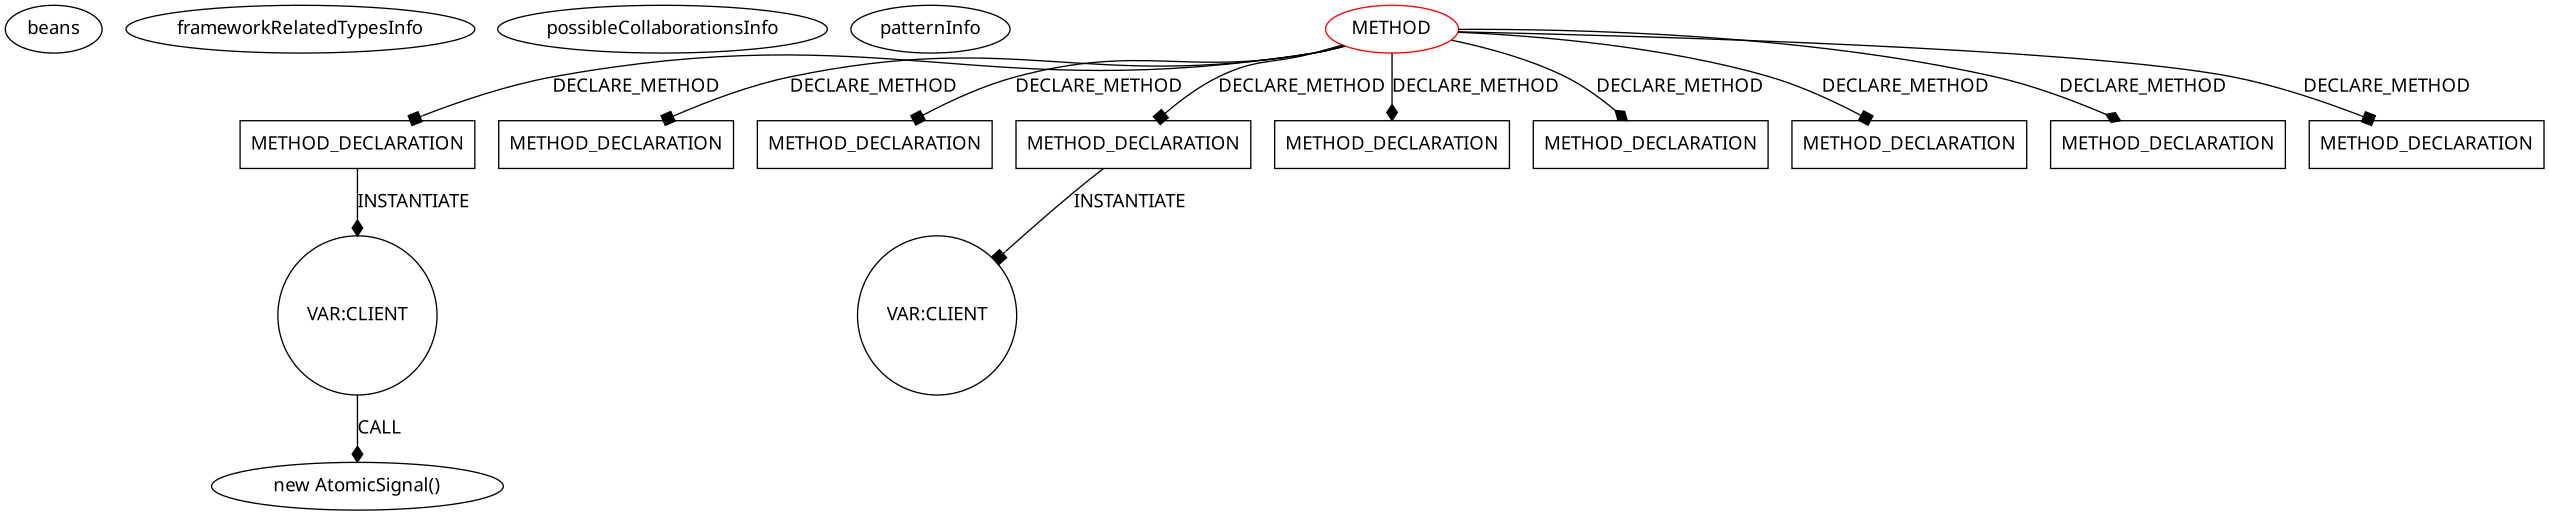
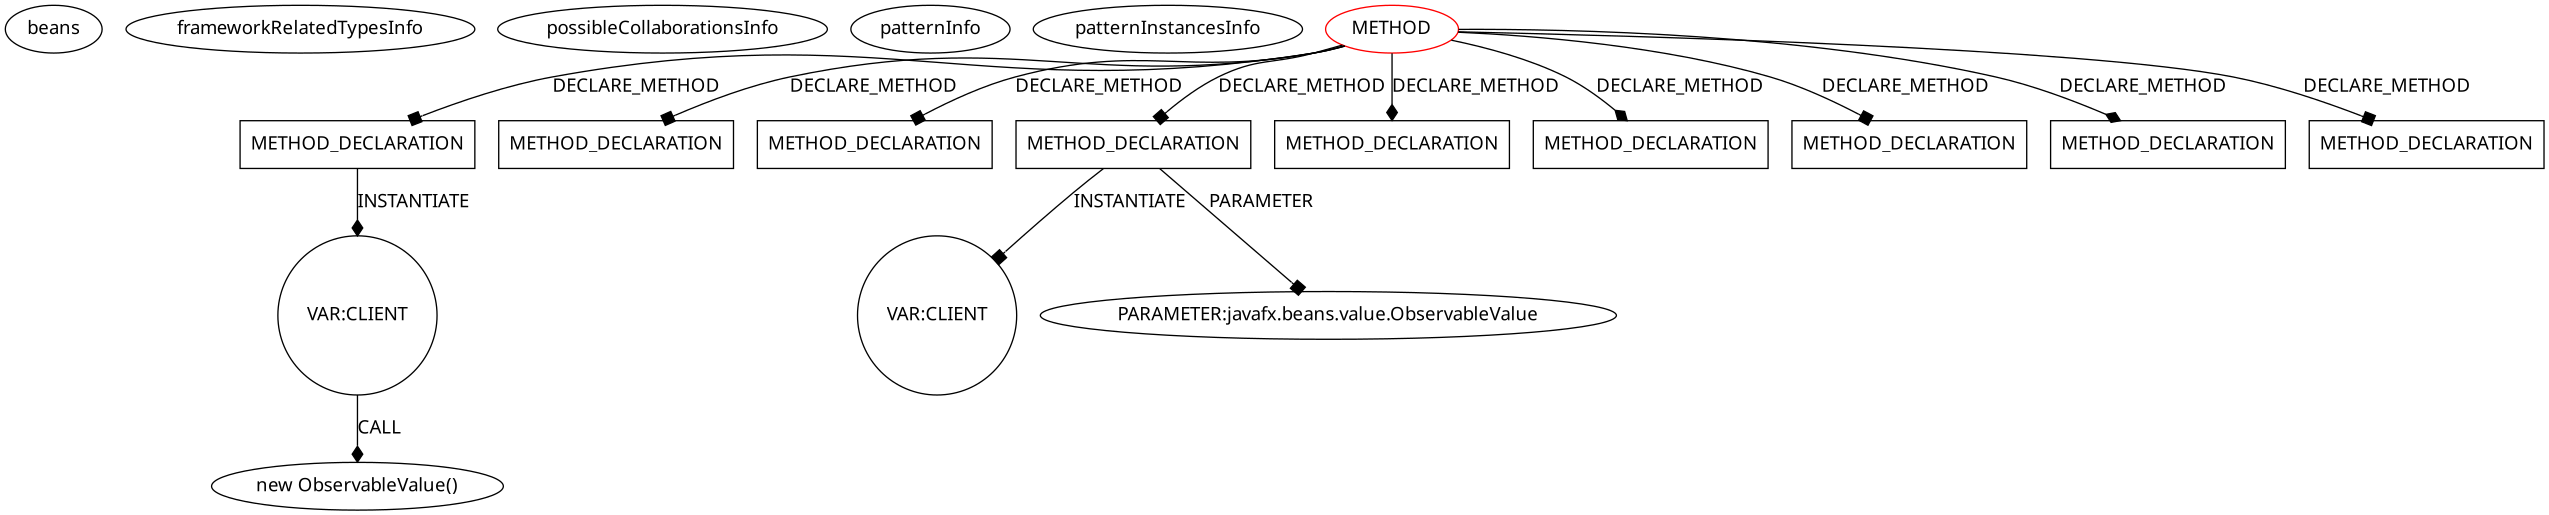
node "patternInstancesInfo": added
node "PARAMETER:javafx.beans.value.ObservableValue": added
node "new AtomicSignal()": label "new AtomicSignal()" -> "new ObservableValue()"
